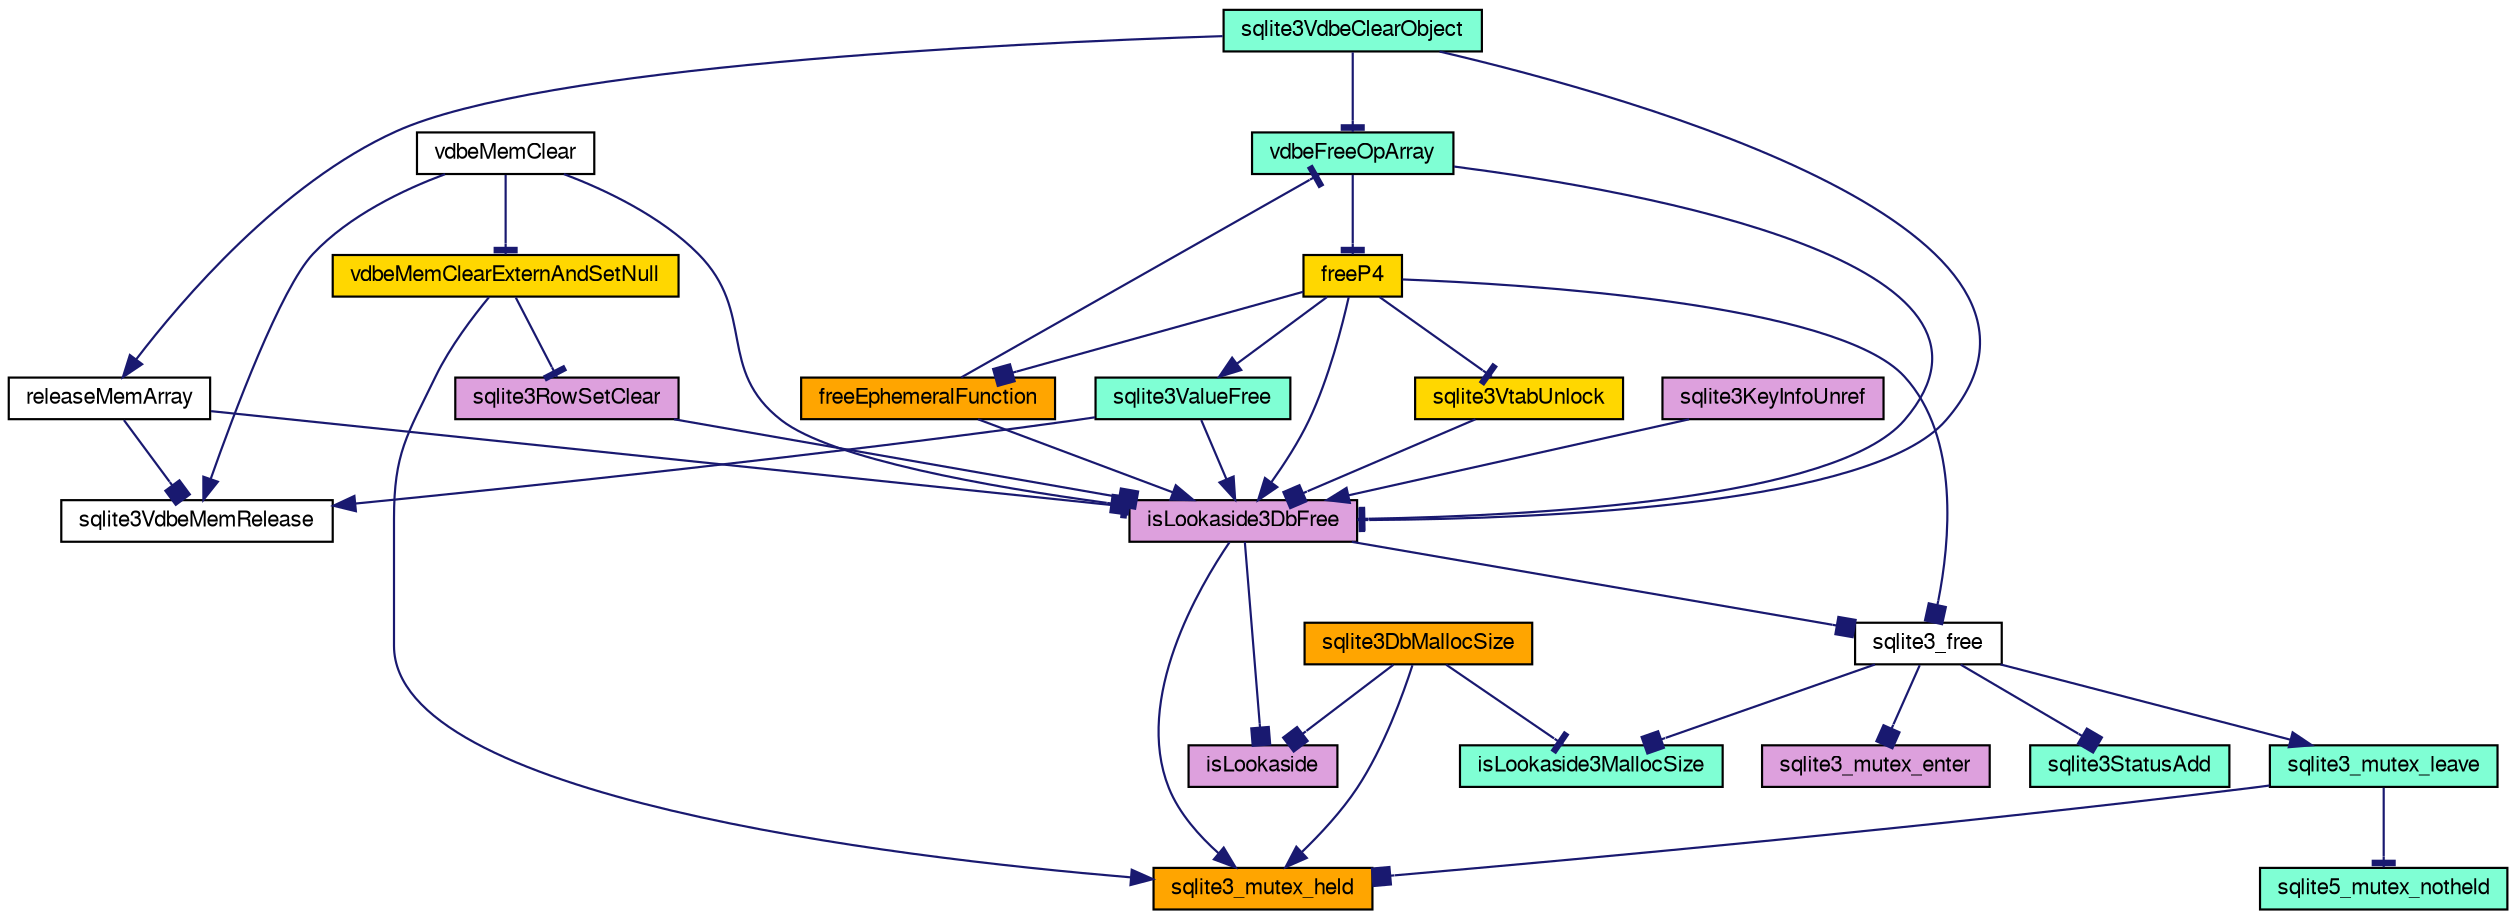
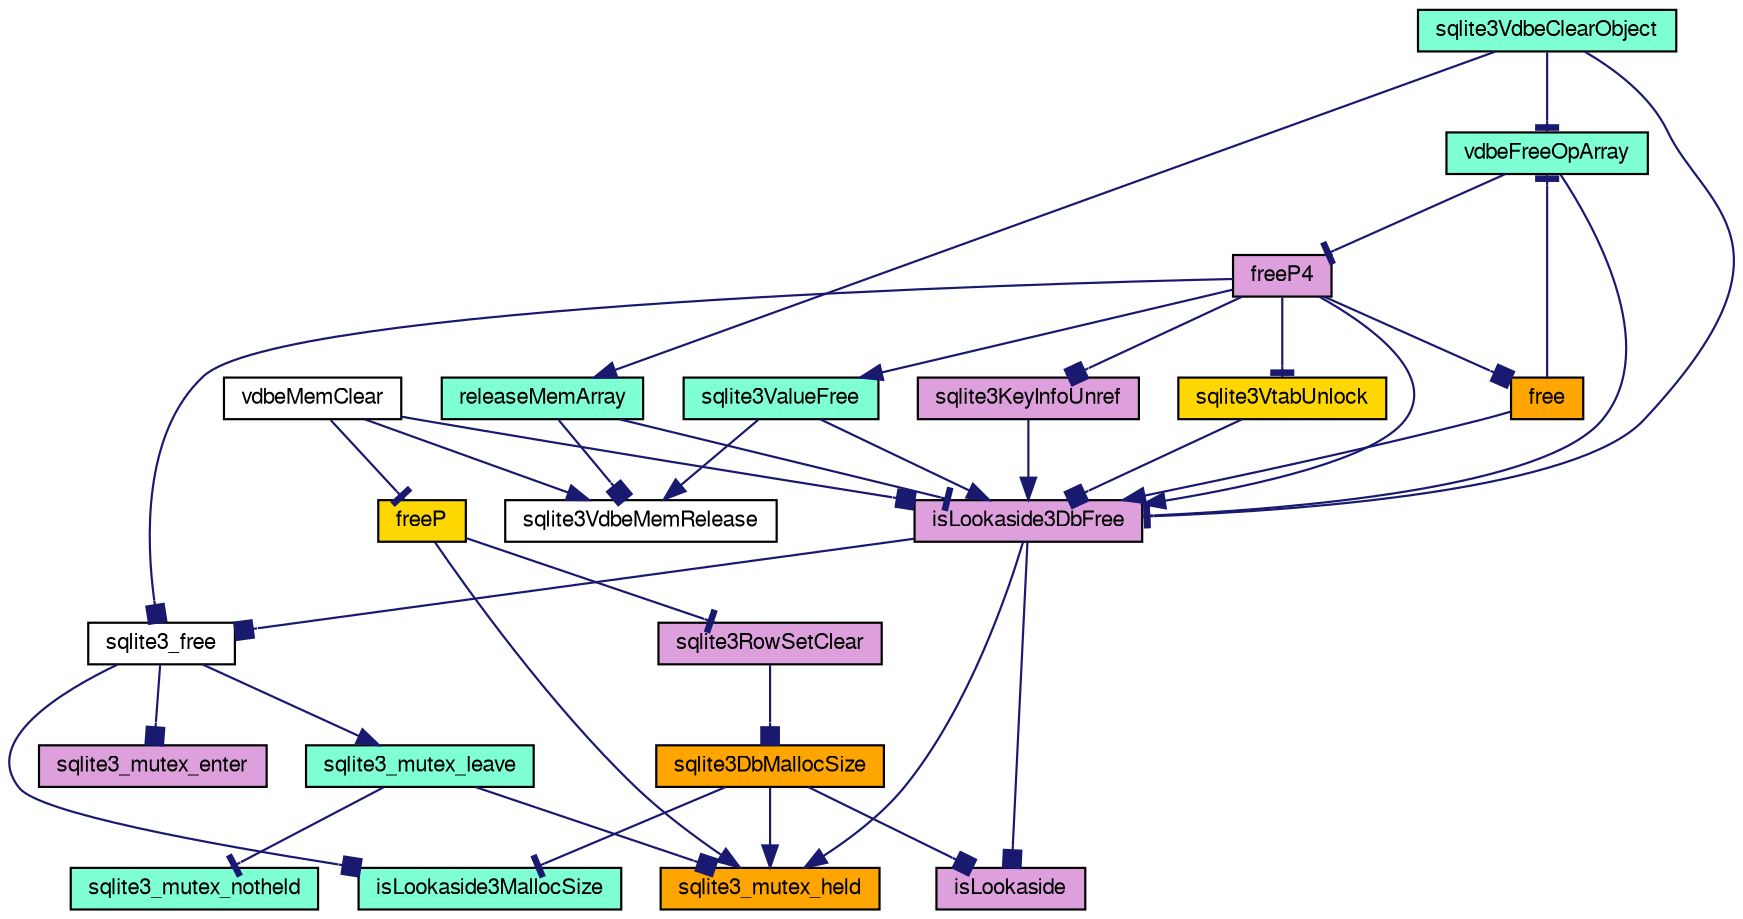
node "vdbeMemClearExternAndSetNull": label "vdbeMemClearExternAndSetNull" -> "freeP"
node "freeP4": fillcolor gold -> plum
edge "freeP4" -> "sqlite3KeyInfoUnref": added
node "releaseMemArray": fillcolor white -> aquamarine
node "freeEphemeralFunction": label "freeEphemeralFunction" -> "free"
edge "sqlite3RowSetClear" -> "isLookaside3DbFree": now "sqlite3RowSetClear" -> "sqlite3DbMallocSize"
node "sqlite3StatusAdd": removed
node "sqlite5_mutex_notheld": label "sqlite5_mutex_notheld" -> "sqlite3_mutex_notheld"
